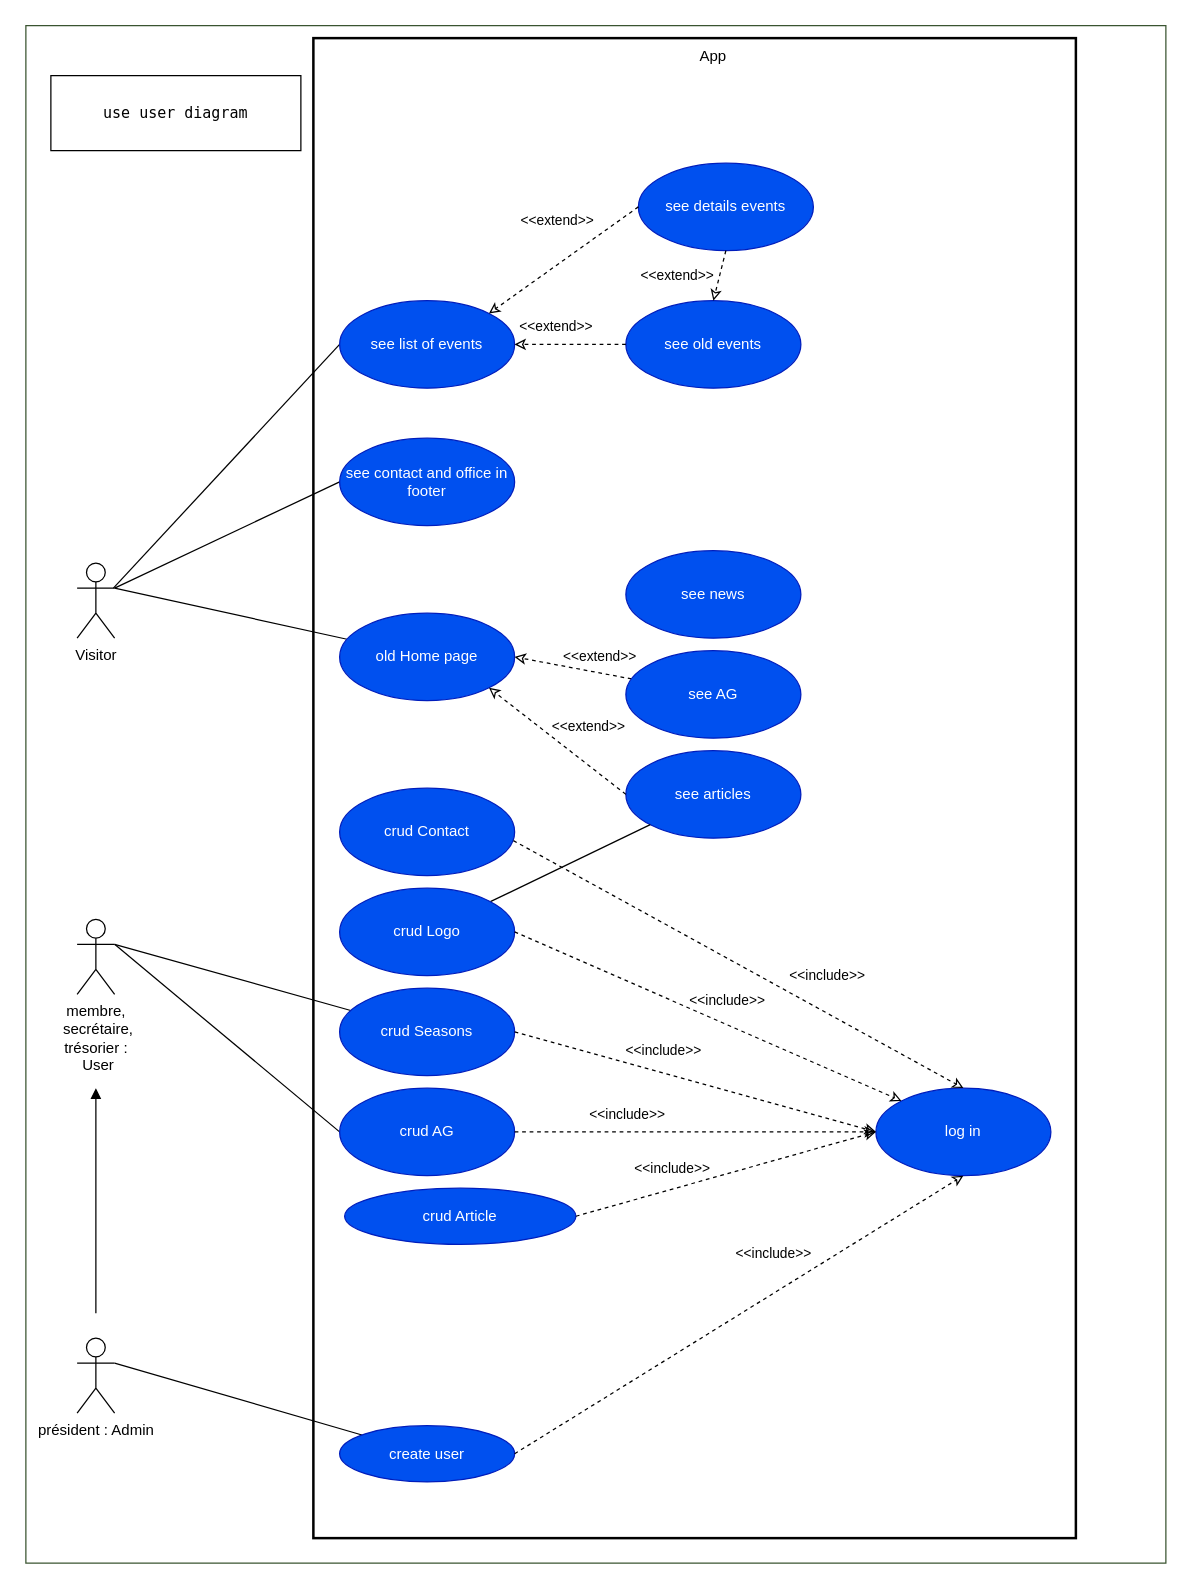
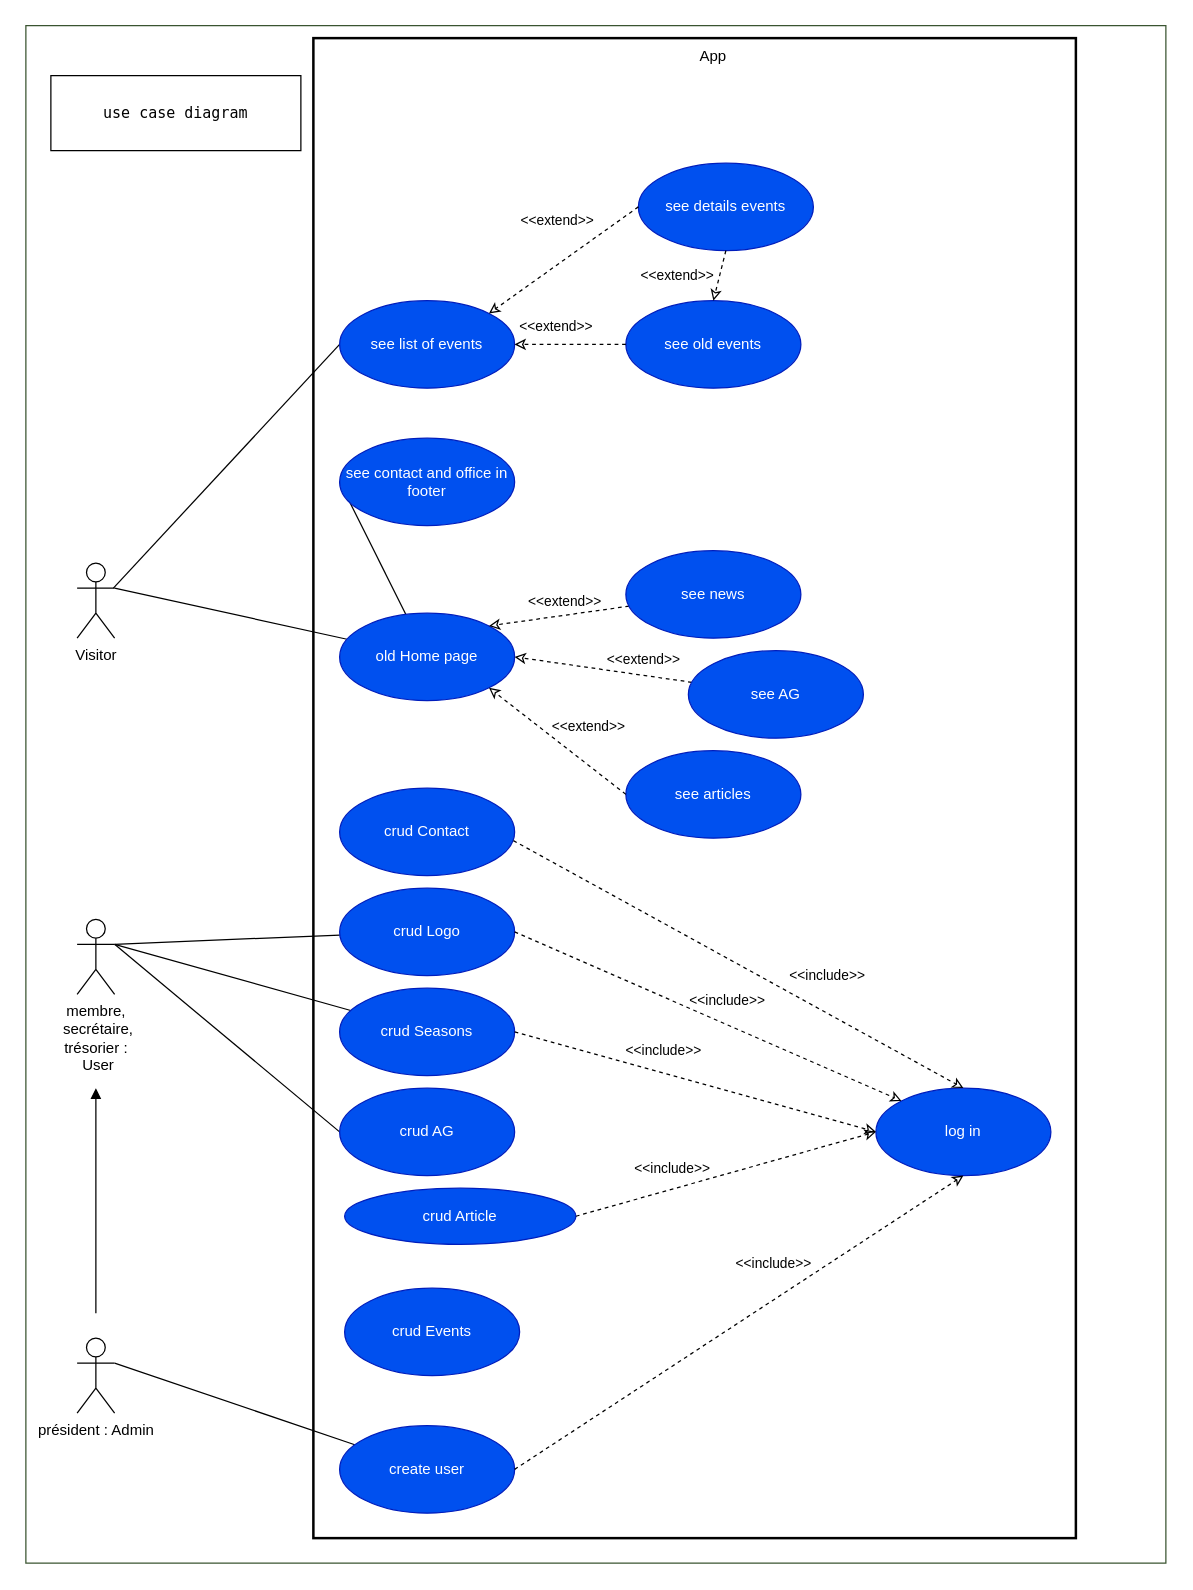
node "use user diagram": label "use user diagram" -> "use case diagram"
edge "see contact and office in footer" -- "Visitor": now "see contact and office in footer" -- "old Home page"
edge "see news" -> "old Home page": added, label "<<extend>>"
node "see AG": moved (713, 694) -> (776, 694)
edge "see articles" -- "crud Logo": now "membre, secrétaire, trésorier : User" -- "crud Logo"
edge "crud AG" -> "log in": removed, label "<<include>>"
node "crud Events": added
node "create user": size 175x56 -> 175x88
